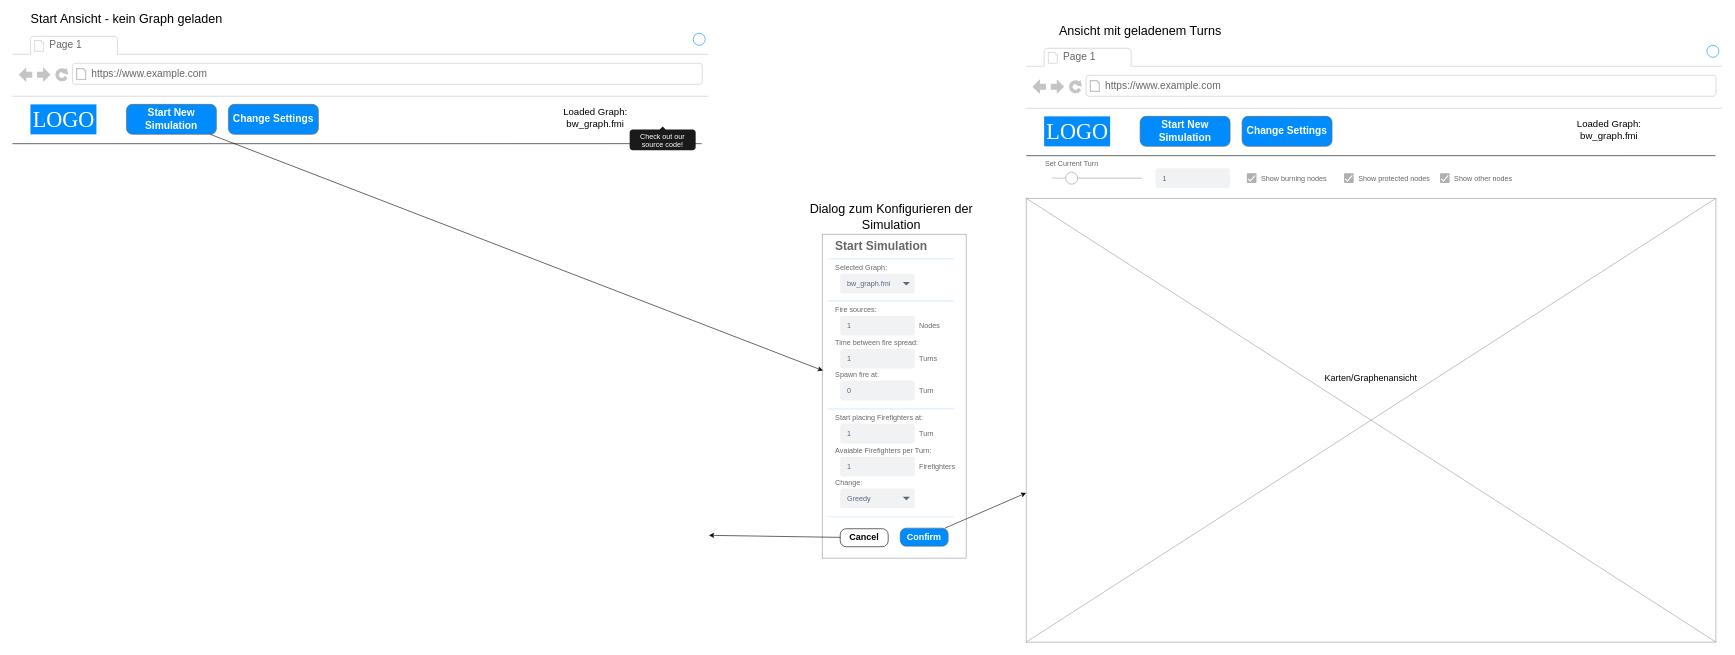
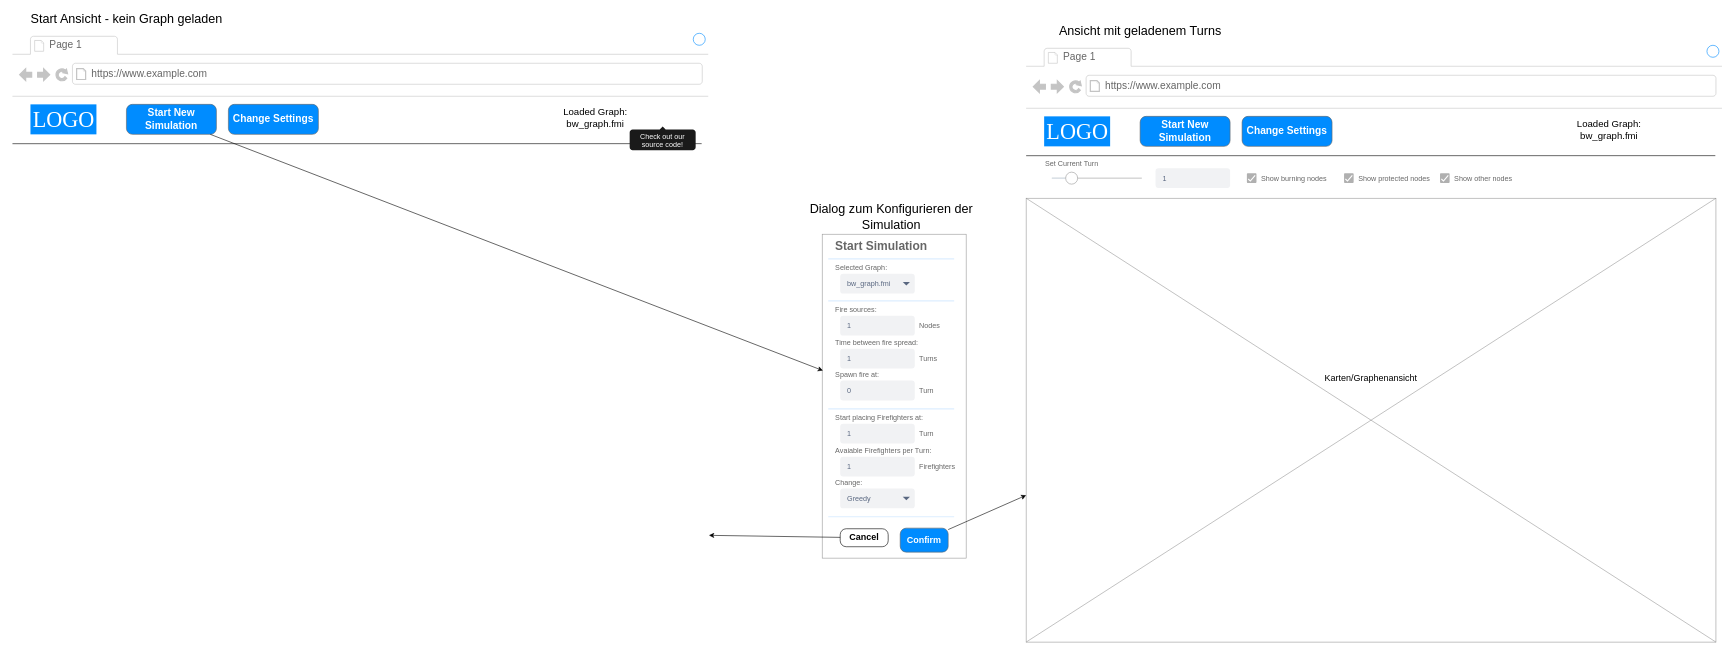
node "Confirm": size 48x18 -> 48x24
